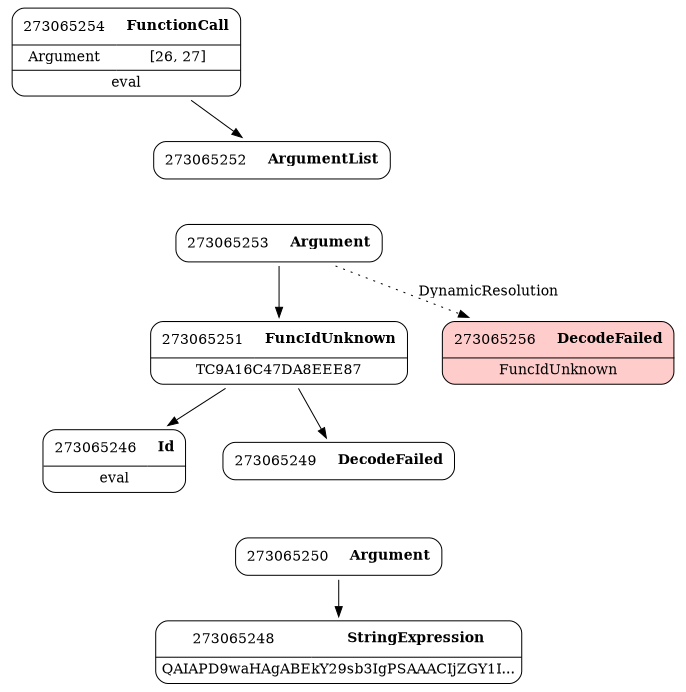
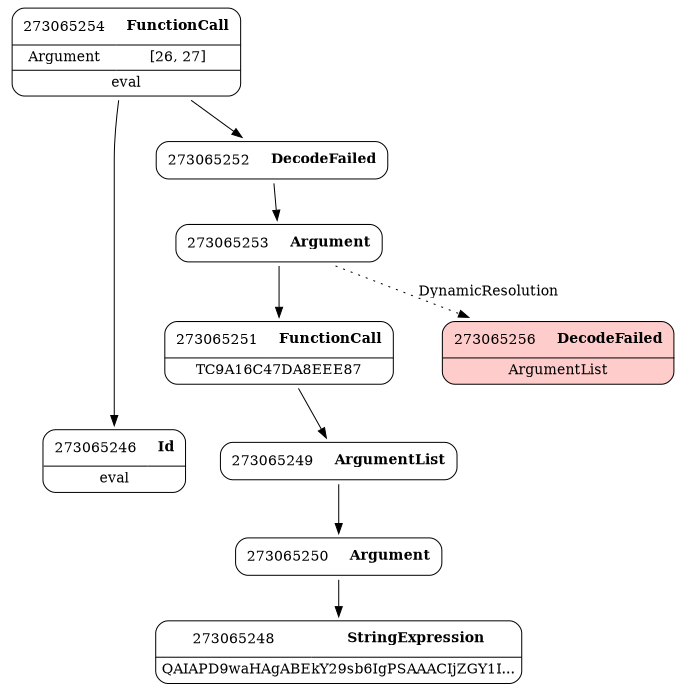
node "273065252": text "ArgumentList" -> "DecodeFailed"
edge "273065252" -> "273065253": added
node "273065251": text "FuncIdUnknown" -> "FunctionCall"
node "273065256": text "FuncIdUnknown" -> "ArgumentList"
edge "273065251" -> "273065246": now "273065254" -> "273065246"
node "273065249": text "DecodeFailed" -> "ArgumentList"
edge "273065249" -> "273065250": added
node "273065248": text "QAIAPD9waHAgABEkY29sb3IgPSAAACIjZGY1I..." -> "QAIAPD9waHAgABEkY29sb6IgPSAAACIjZGY1I..."
